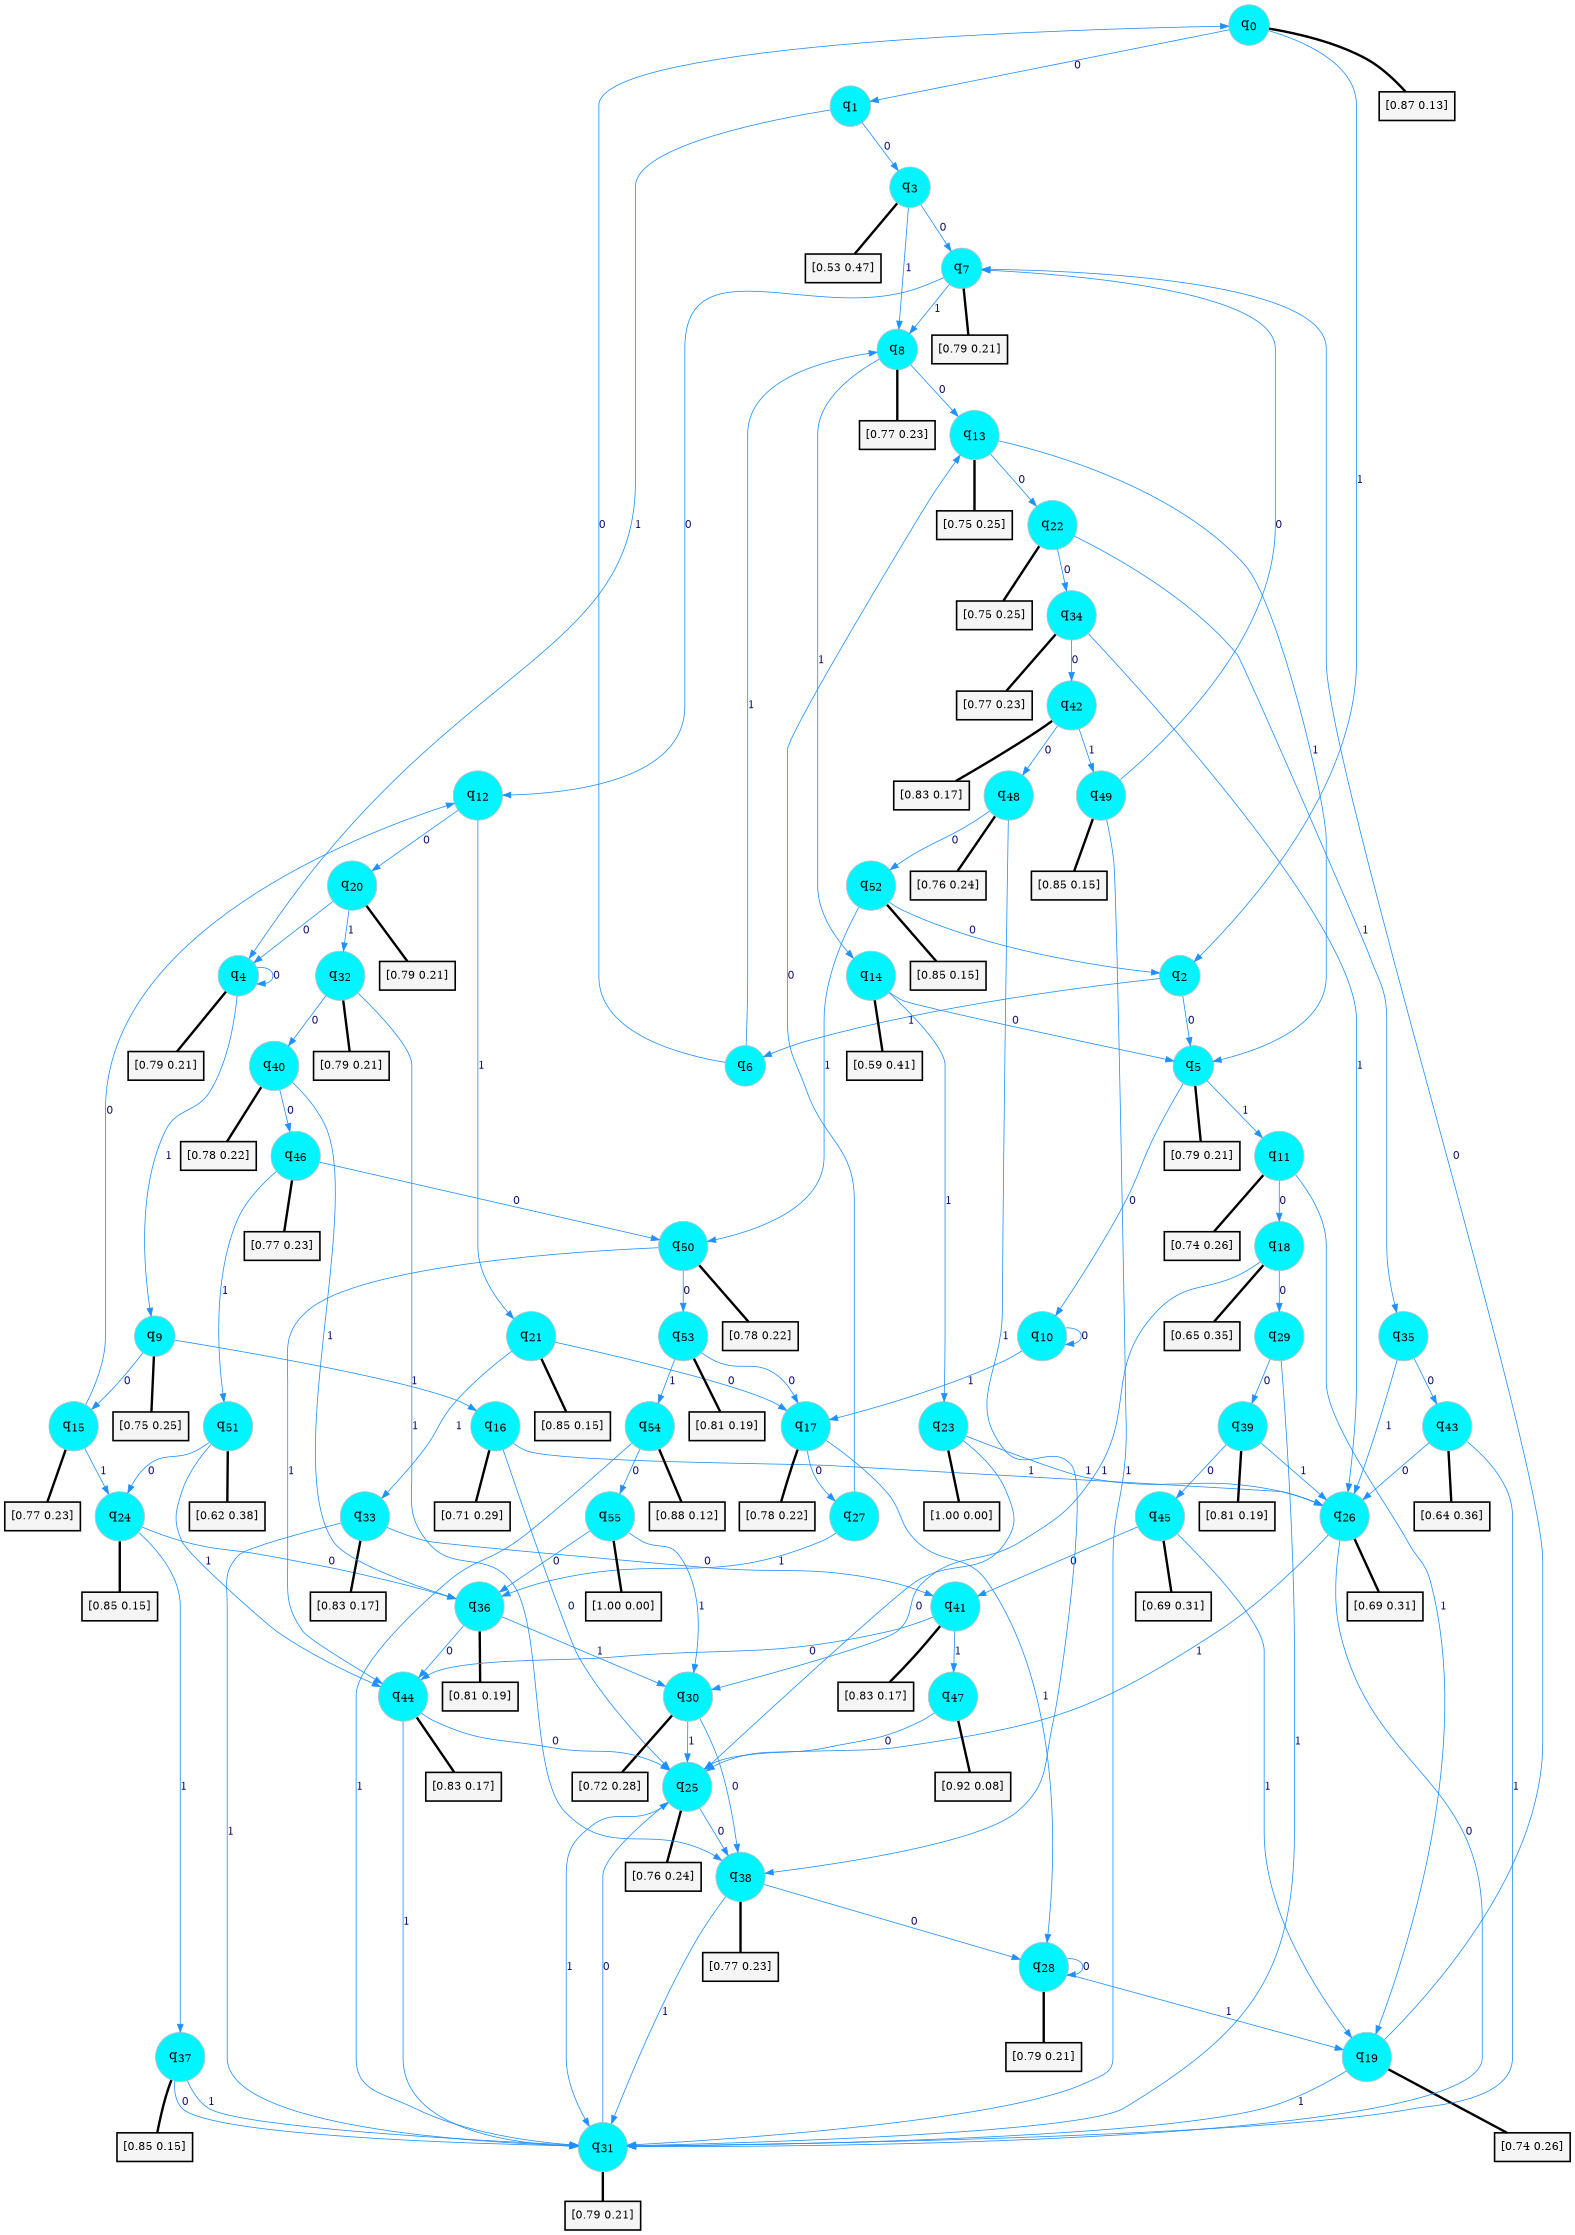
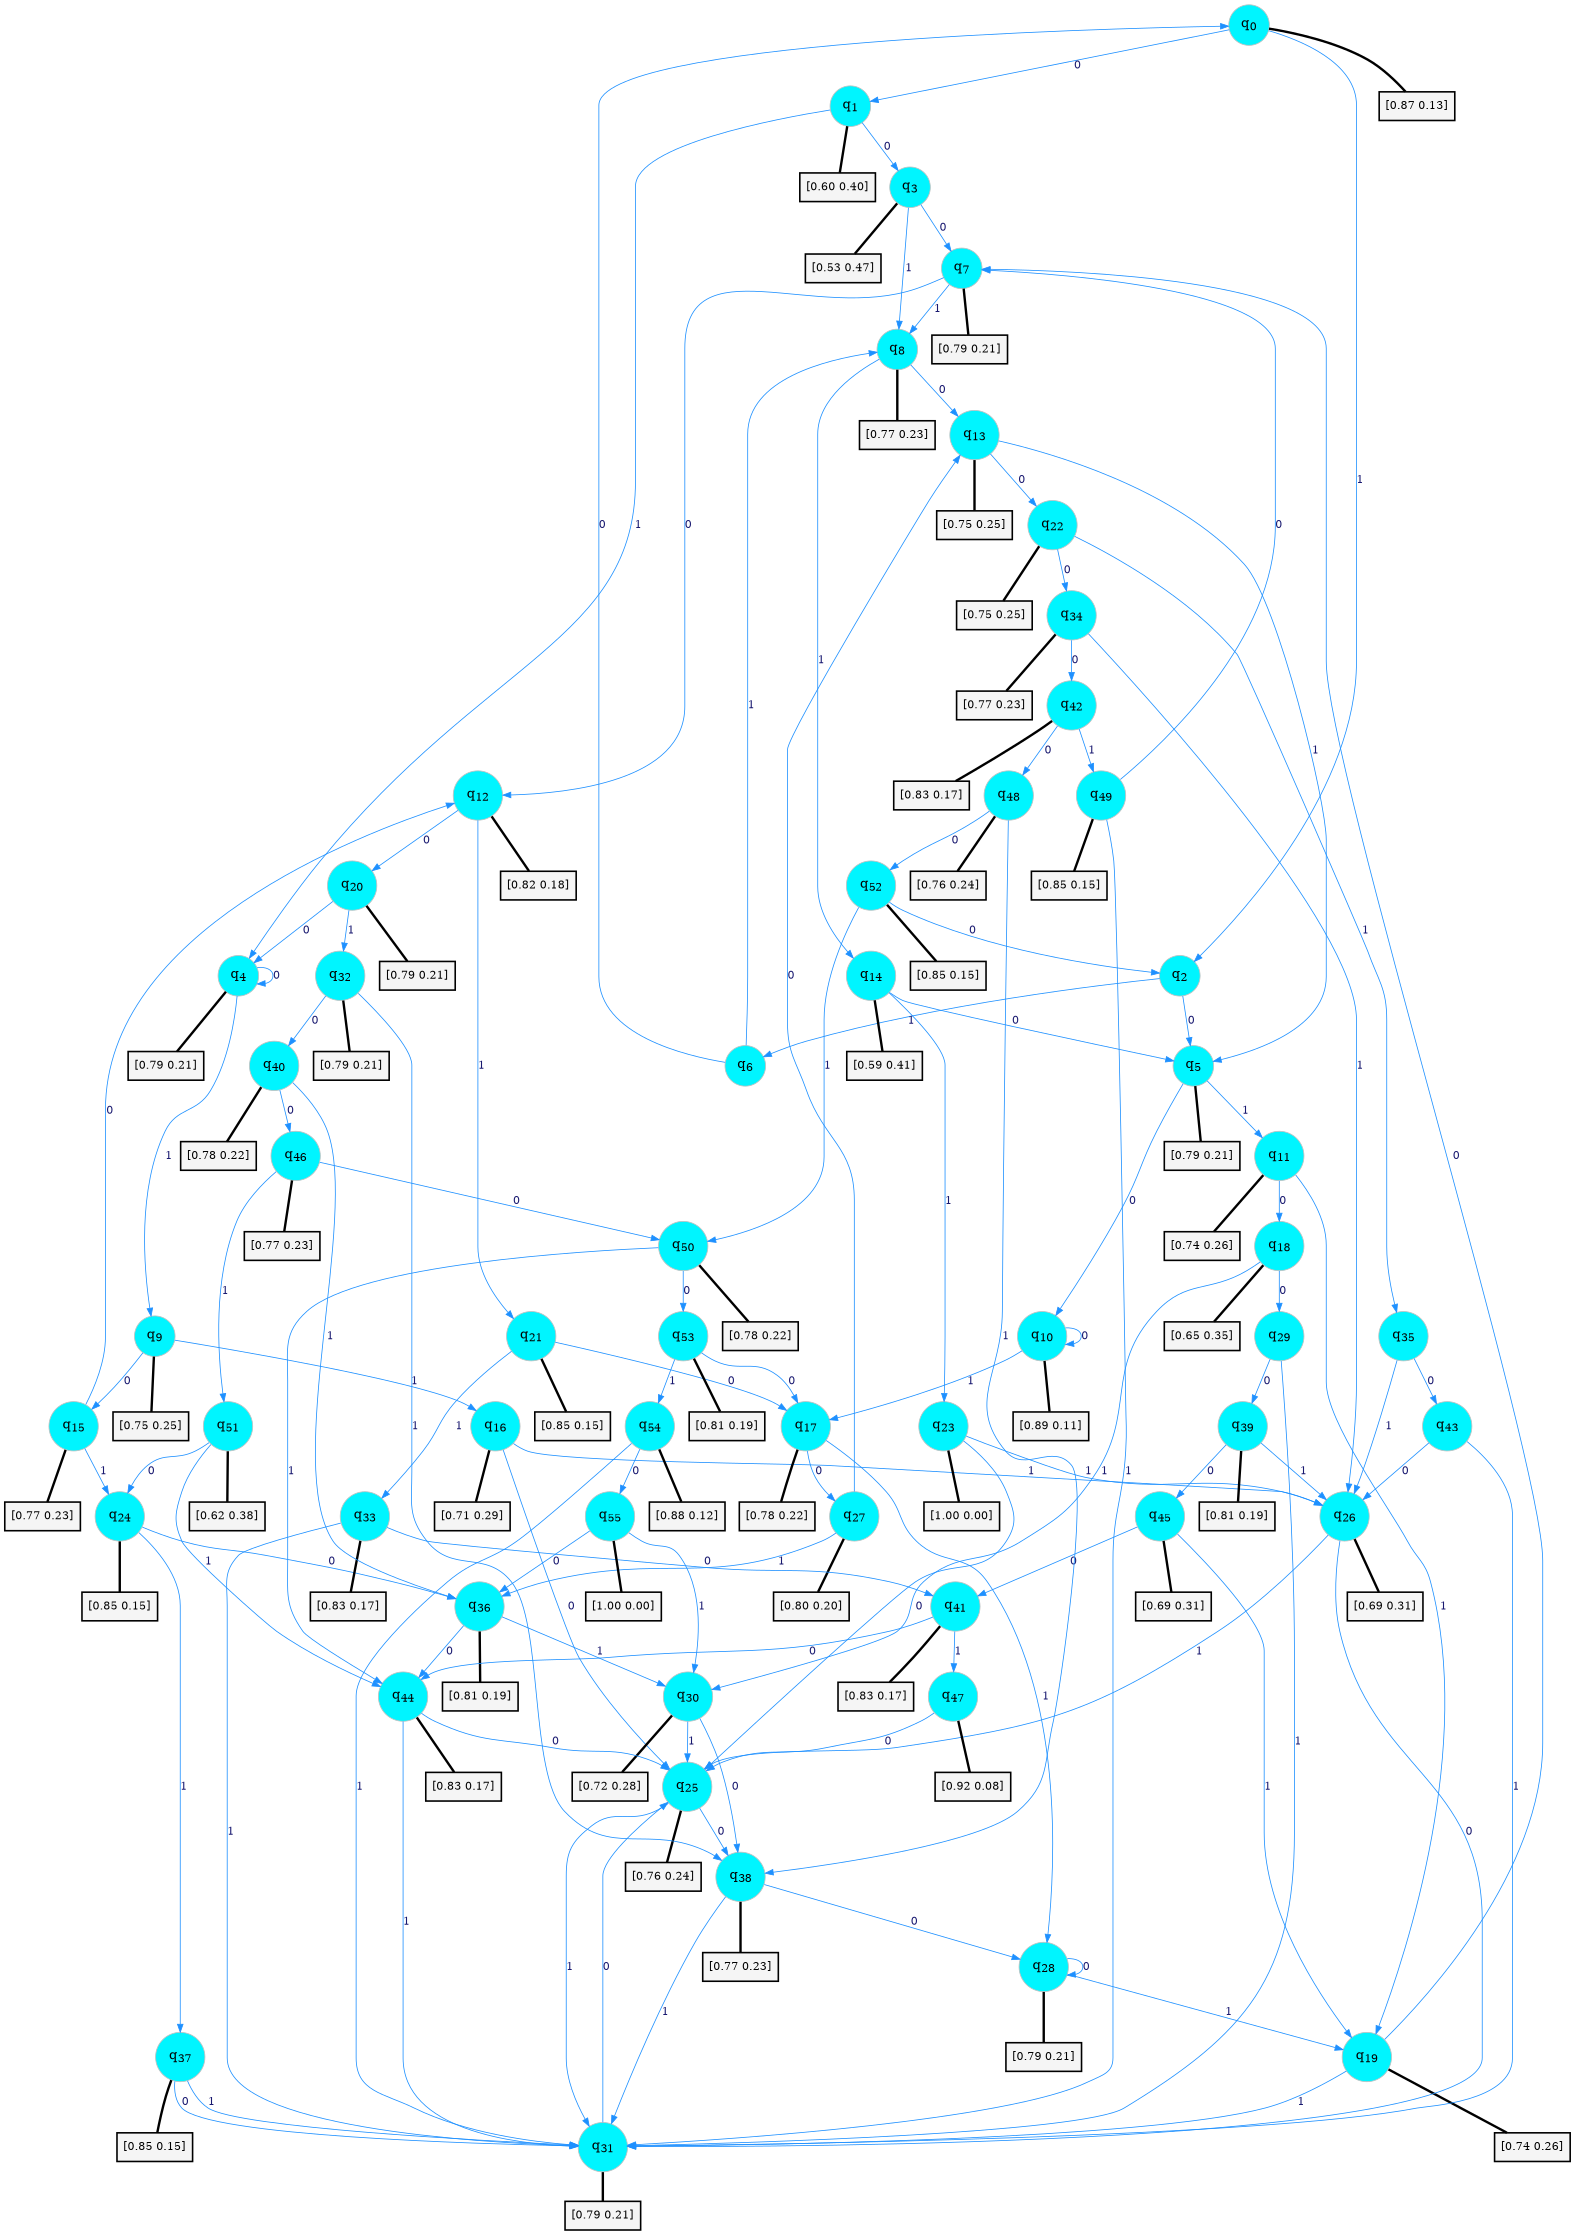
node "[0.60 0.40]": added
node "[0.82 0.18]": added
node "[0.89 0.11]": added
node "[0.64 0.36]": removed
node "[0.80 0.20]": added
